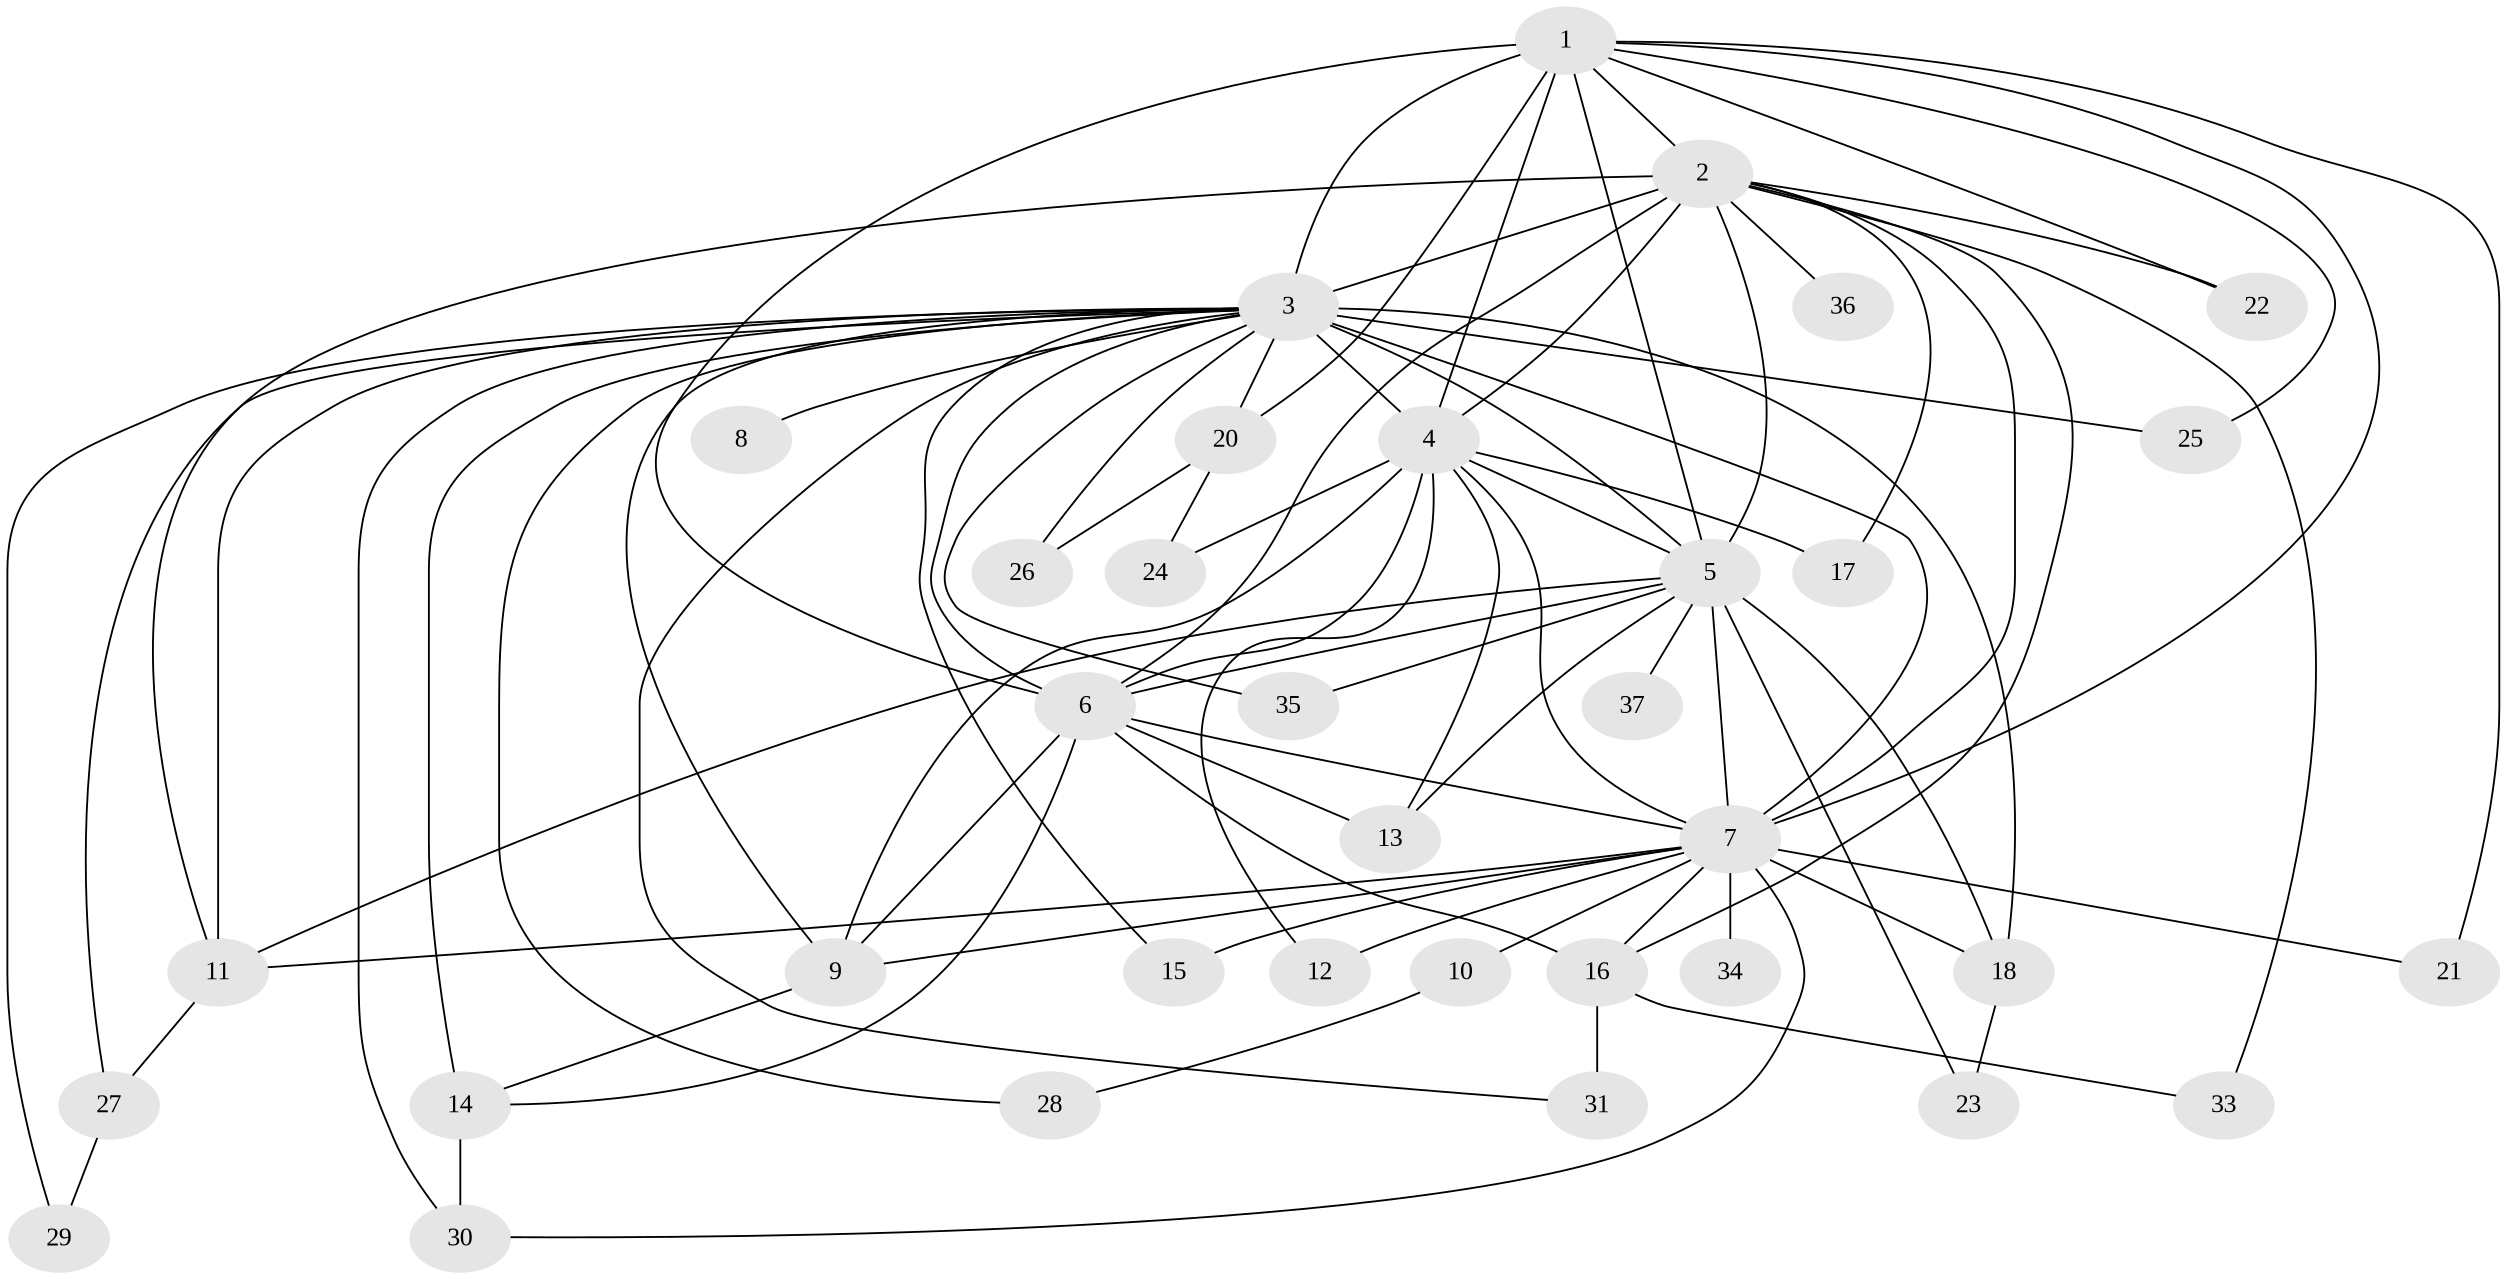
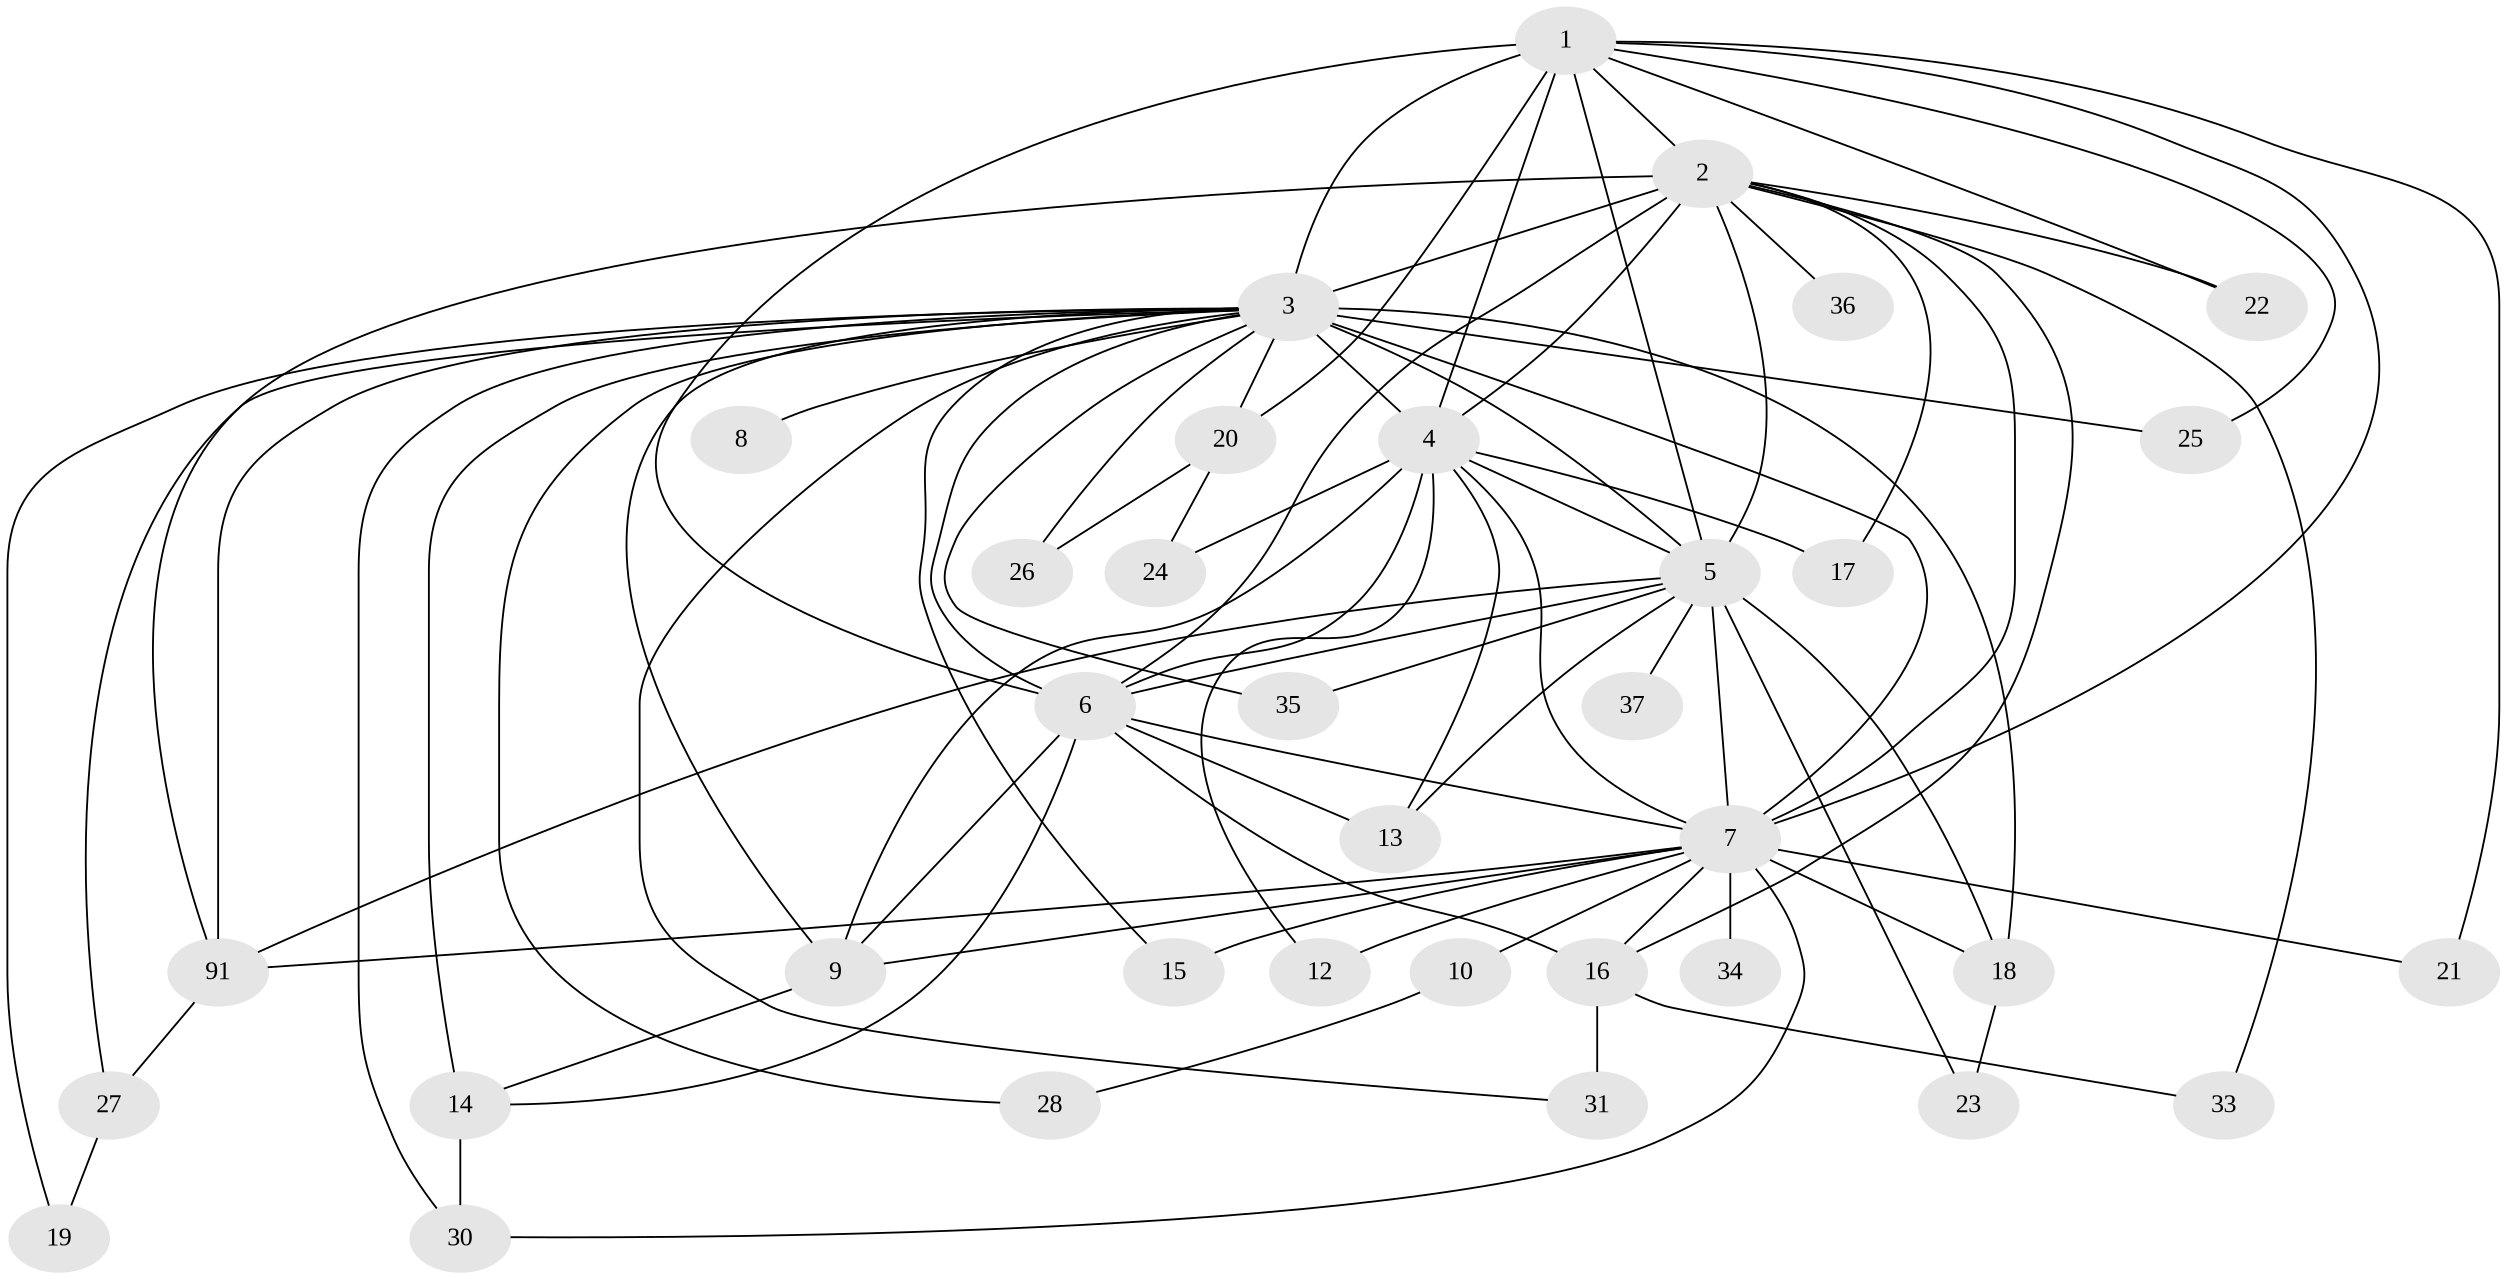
node "11": label "11" -> "91"
node "29": label "29" -> "19"
